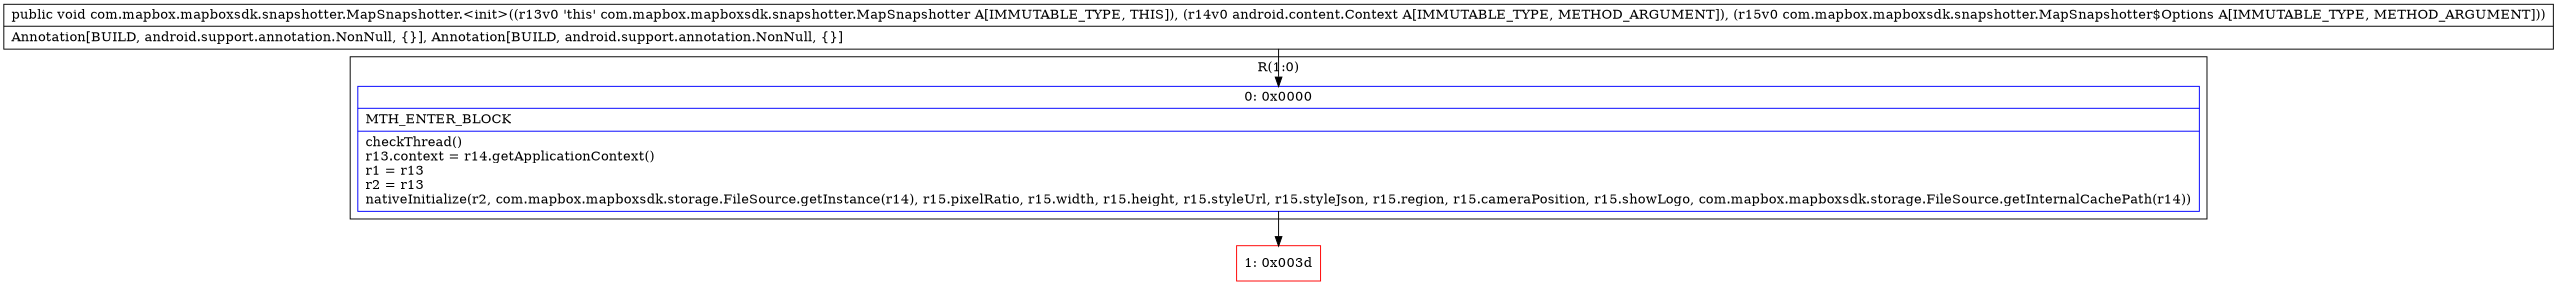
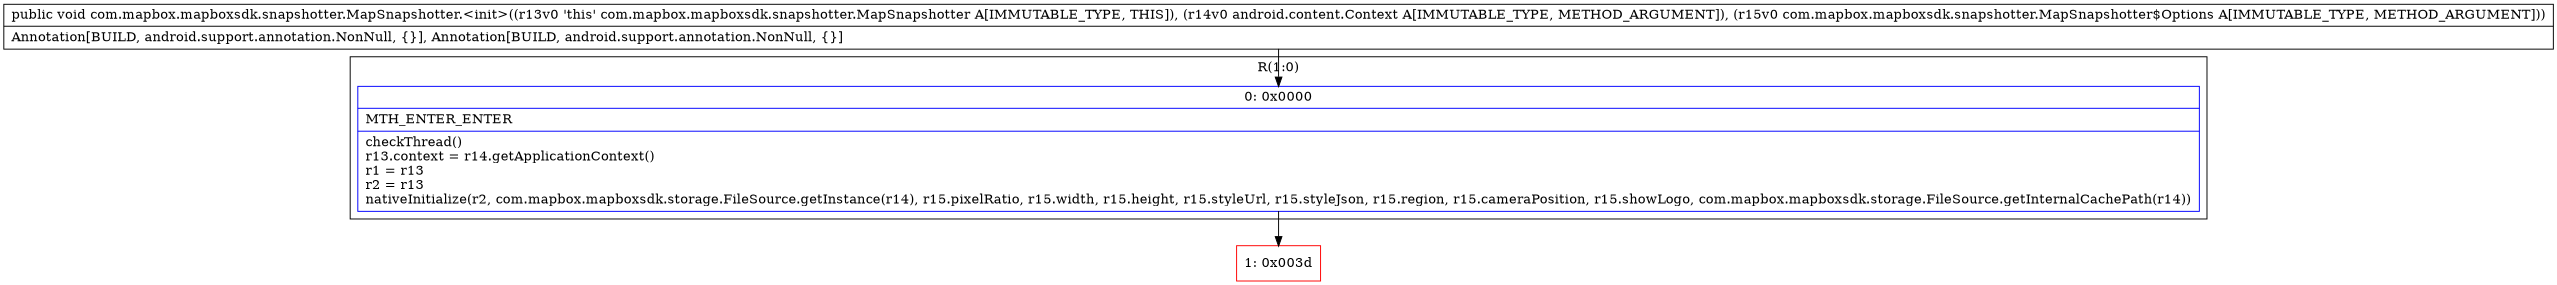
node "0: 0x0000": text "MTH_ENTER_BLOCK" -> "MTH_ENTER_ENTER"
